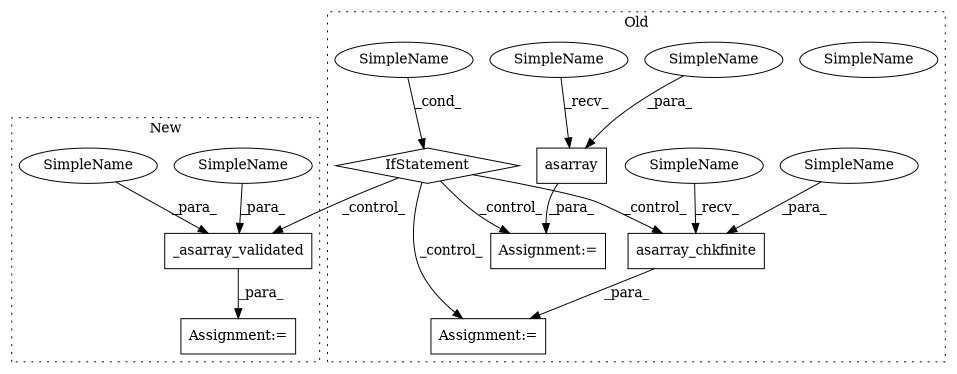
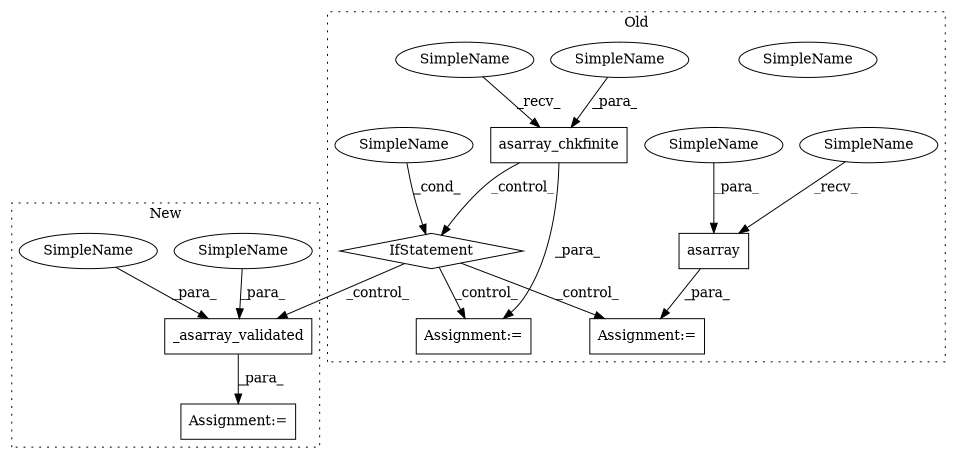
edge "IfStatement" -> "asarray_chkfinite": reversed
